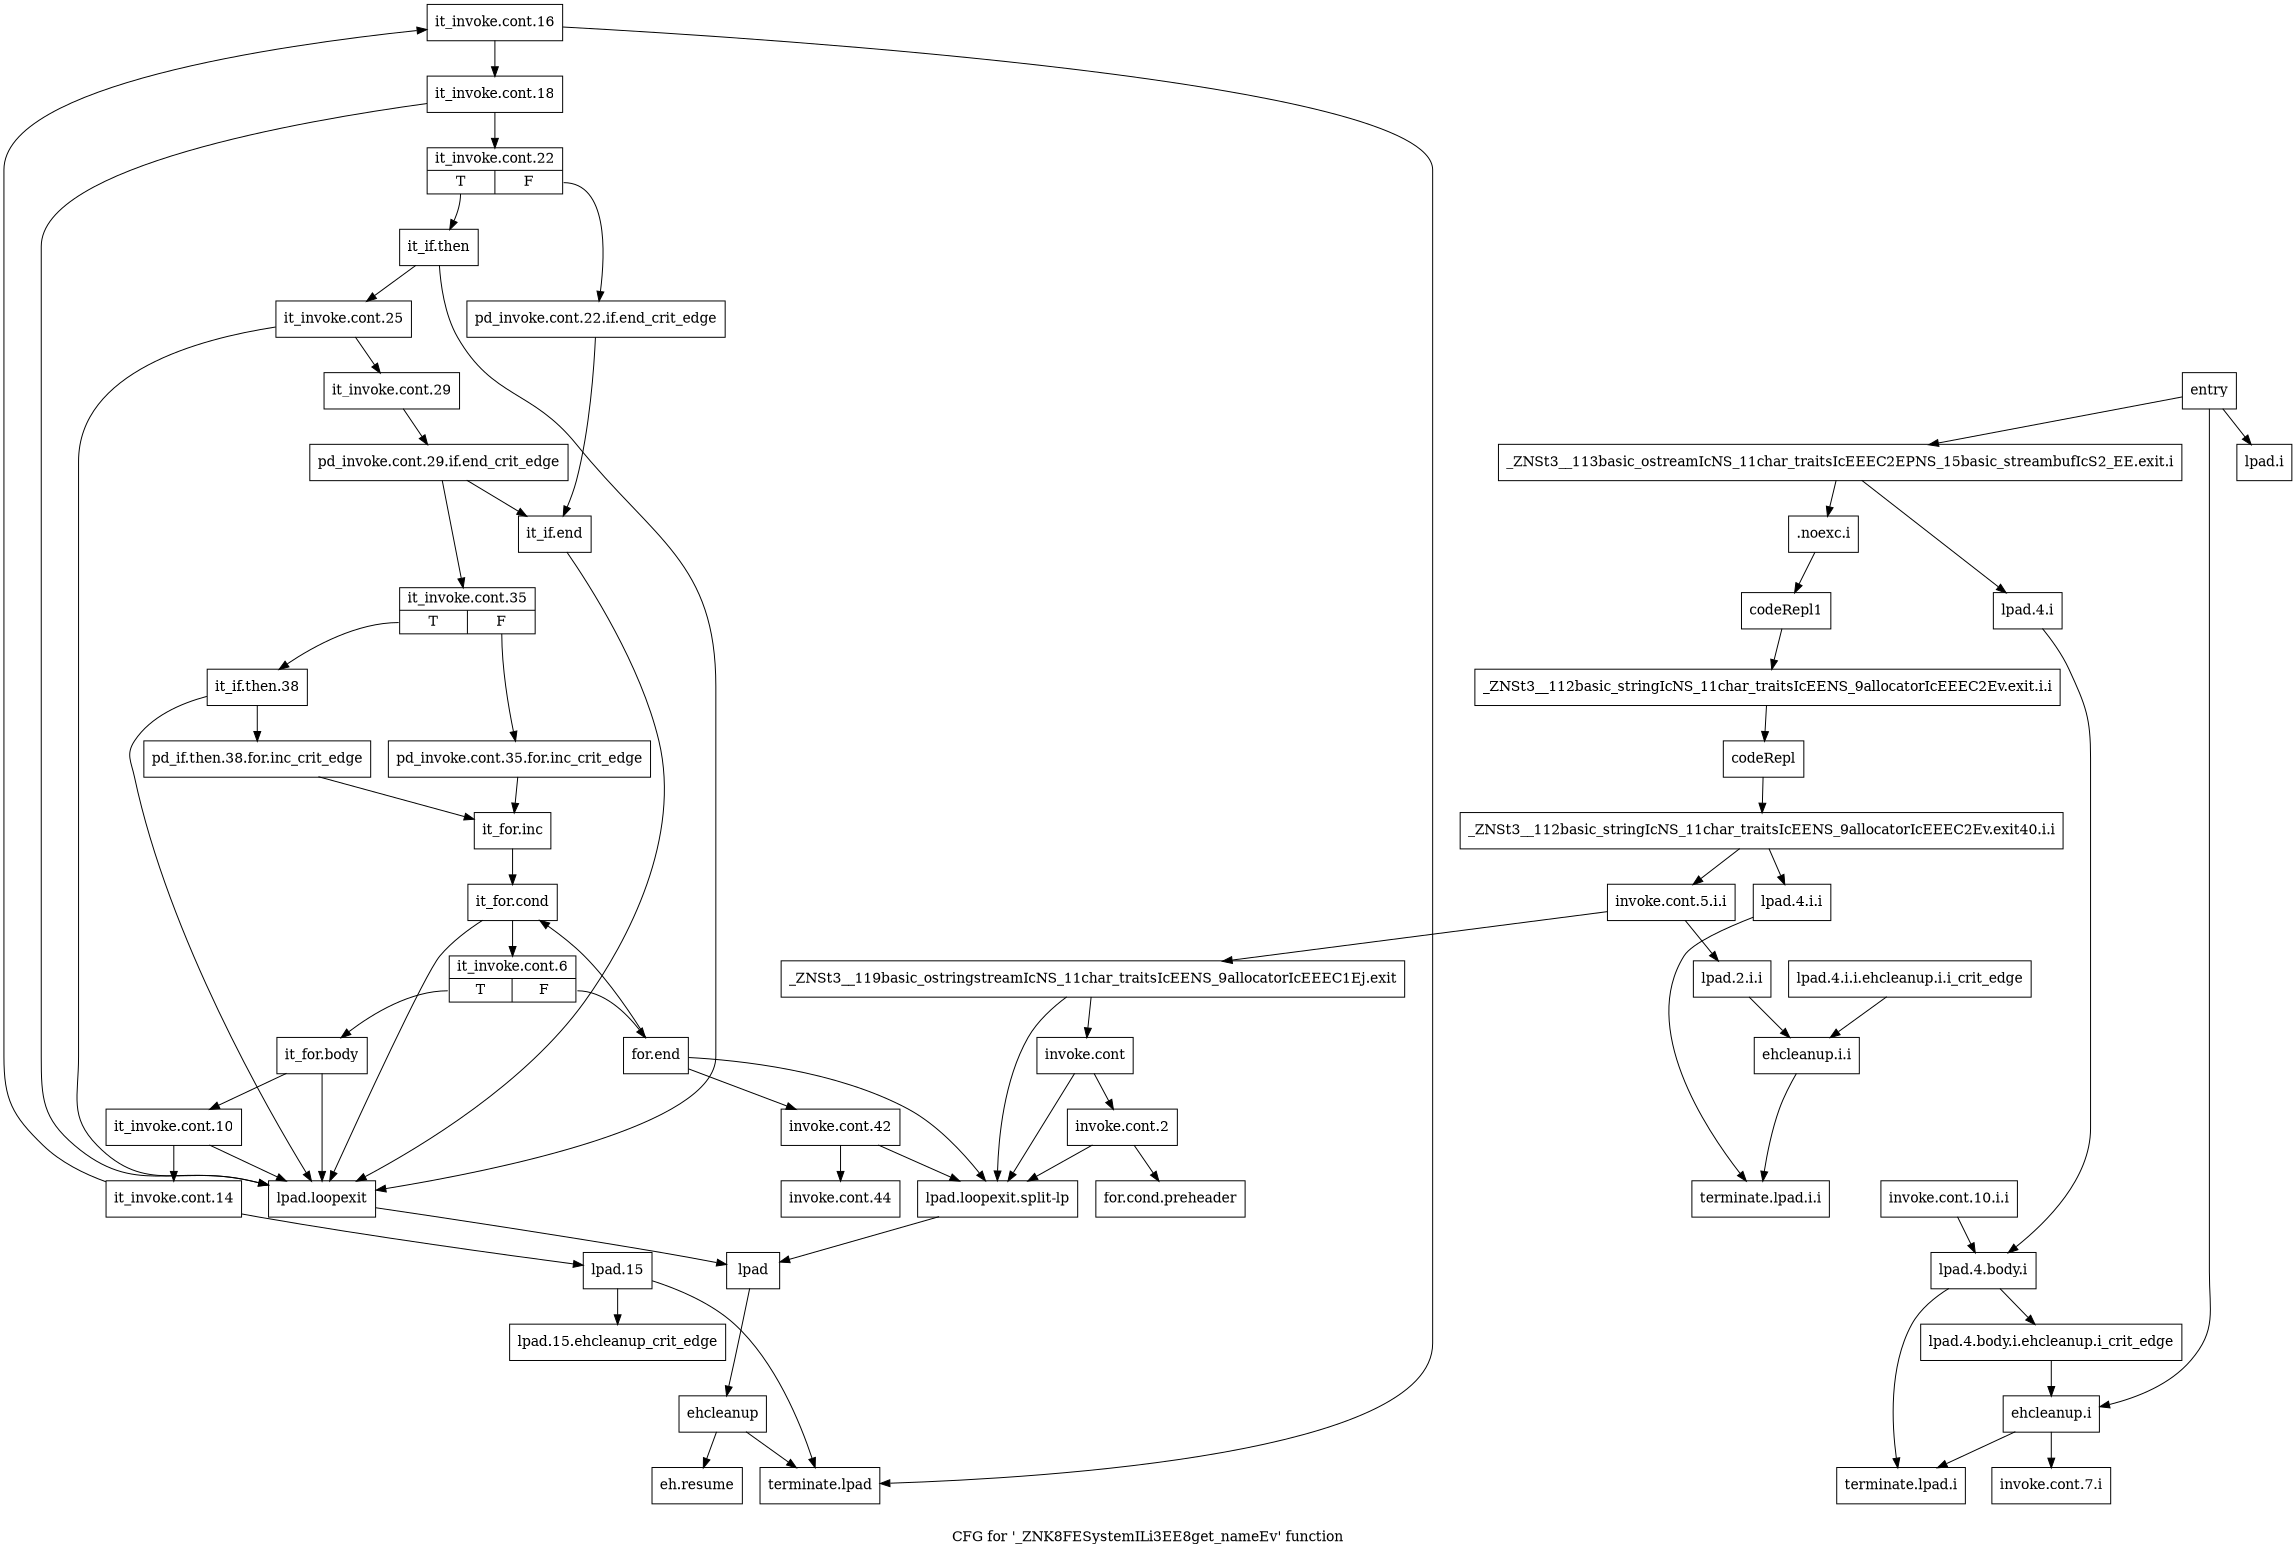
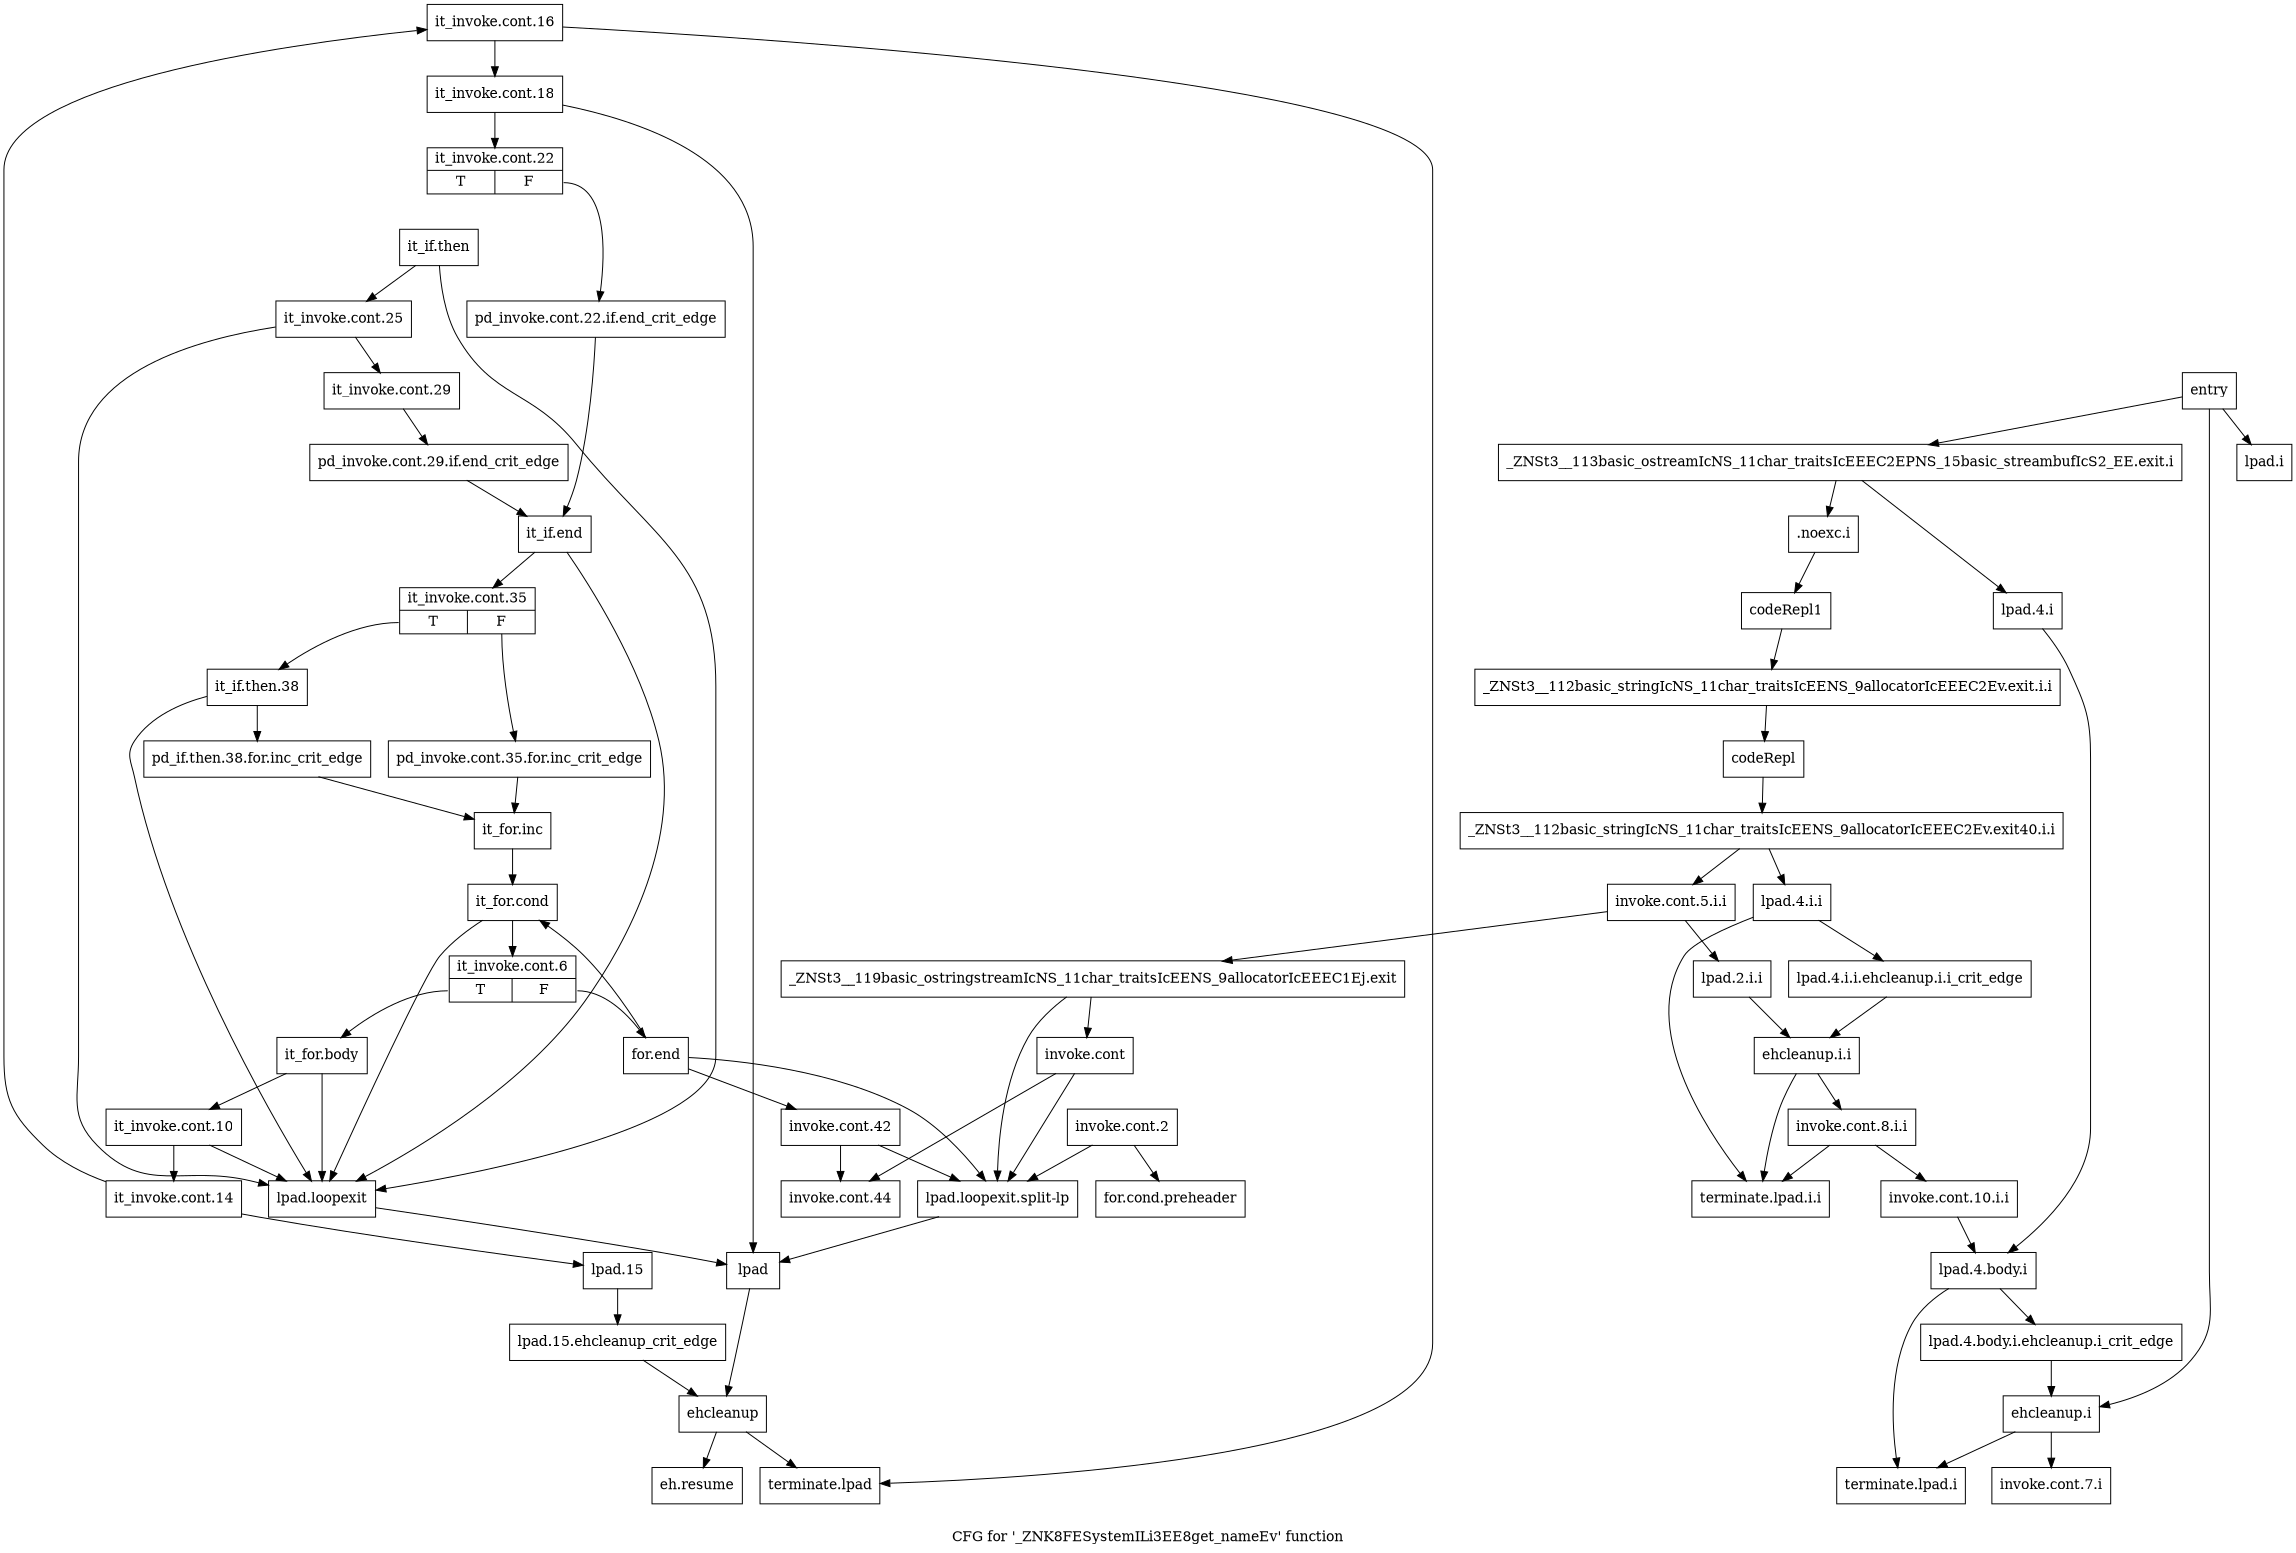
edge "it_invoke.cont.22" -> "it_if.then": removed
edge "pd_invoke.cont.29.if.end_crit_edge" -> "it_invoke.cont.35": now "it_if.end" -> "it_invoke.cont.35"
edge "it_invoke.cont.18" -> "lpad.loopexit": now "it_invoke.cont.18" -> "lpad"
edge "lpad.4.i.i" -> "lpad.4.i.i.ehcleanup.i.i_crit_edge": added
edge "invoke.cont" -> "invoke.cont.2": now "invoke.cont" -> "invoke.cont.44"
node "invoke.cont.8.i.i": added
edge "lpad.15" -> "terminate.lpad": removed
edge "lpad.15.ehcleanup_crit_edge" -> "ehcleanup": added
